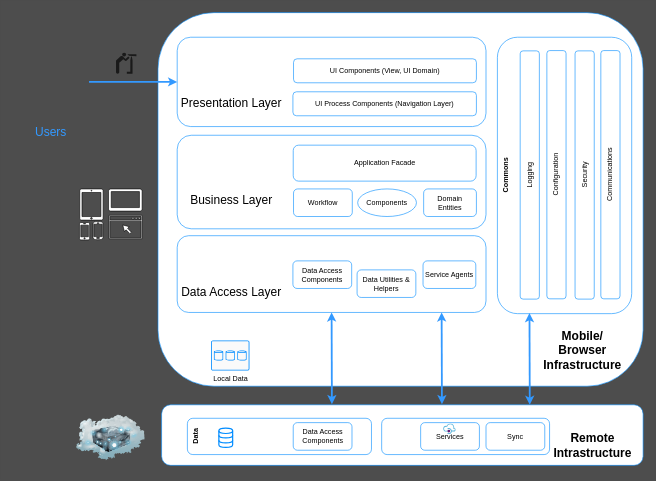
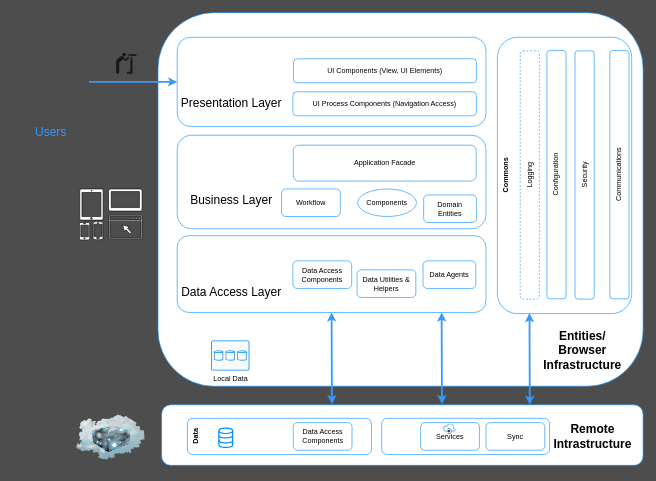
node "UI Components (View, UI Domain)": label "UI Components (View, UI Domain)" -> "UI Components (View, UI Elements)"
node "UI Process Components (Navigation Layer)": label "UI Process Components (Navigation Layer)" -> "UI Process Components (Navigation Access)"
node "Communications": moved (611, 174) -> (620, 174)
node "Logging": style solid -> dashed
node "Workflow": moved (323, 203) -> (311, 203)
node "Domain Entities": moved (450, 203) -> (450, 209)
node "Service Agents": label "Service Agents" -> "Data Agents"
node "Mobile/ Browser Infrastructure": label "Mobile/ Browser Infrastructure" -> "Entities/ Browser Infrastructure"
node "Remote Intrastructure": moved (593, 445) -> (593, 436)
